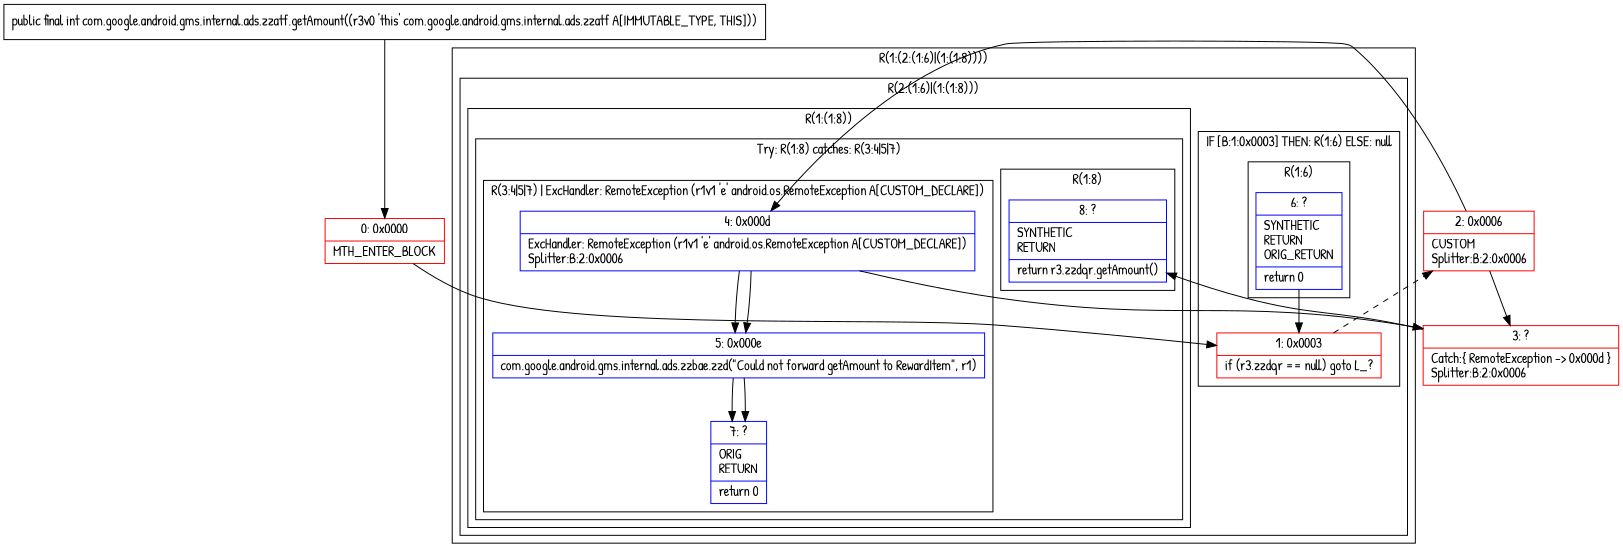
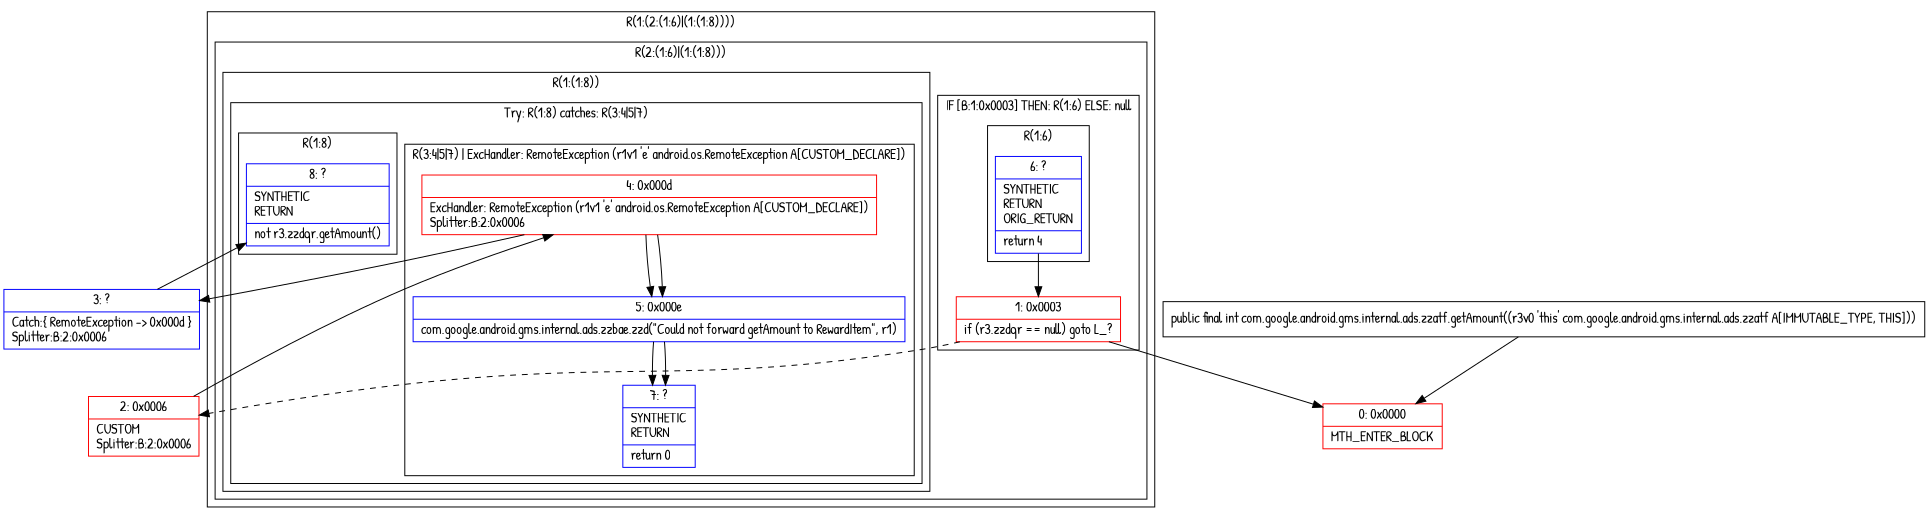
node "4: 0x000d": color blue -> red
node "8: ?": text "return r3.zzdqr.getAmount()" -> "not r3.zzdqr.getAmount()"
node "6: ?": text "return 0" -> "return 4"
edge "2: 0x0006" -> "3: ?": removed
edge "0: 0x0000" -> "1: 0x0003": reversed
node "3: ?": color red -> blue
node "7: ?": text "ORIG" -> "SYNTHETIC"
